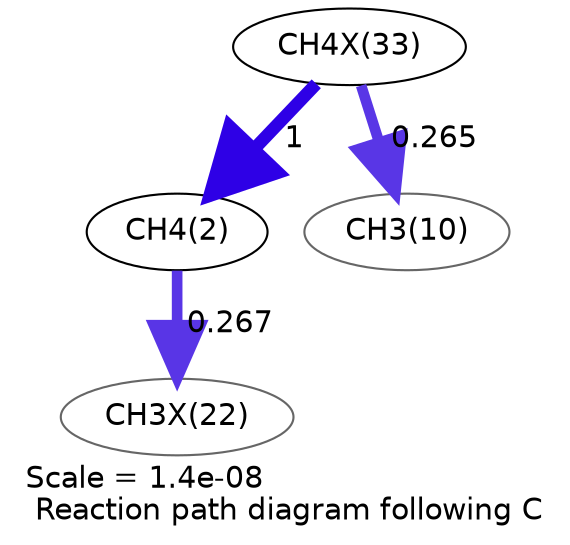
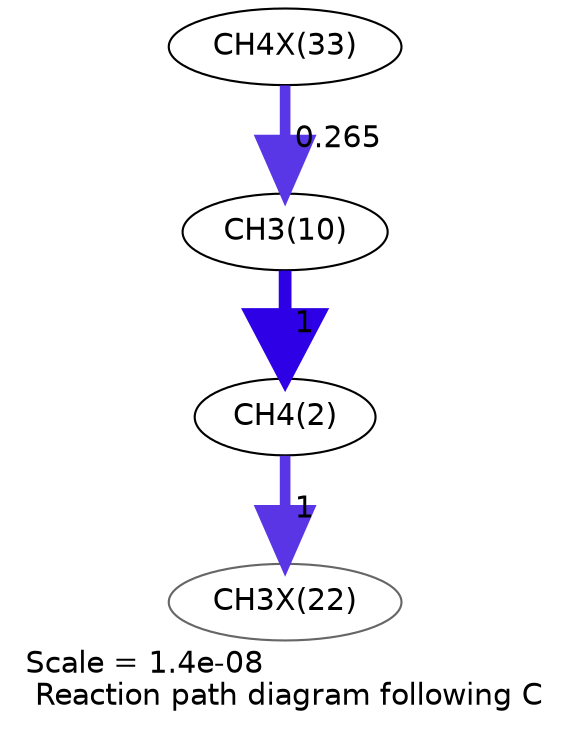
edge "CH4X(33)" -> "CH4(2)": now "CH3(10)" -> "CH4(2)"
node "CH3(10)": color gray40 -> black
edge "CH4(2)" -> "CH3X(22)": label " 0.267" -> " 1"
